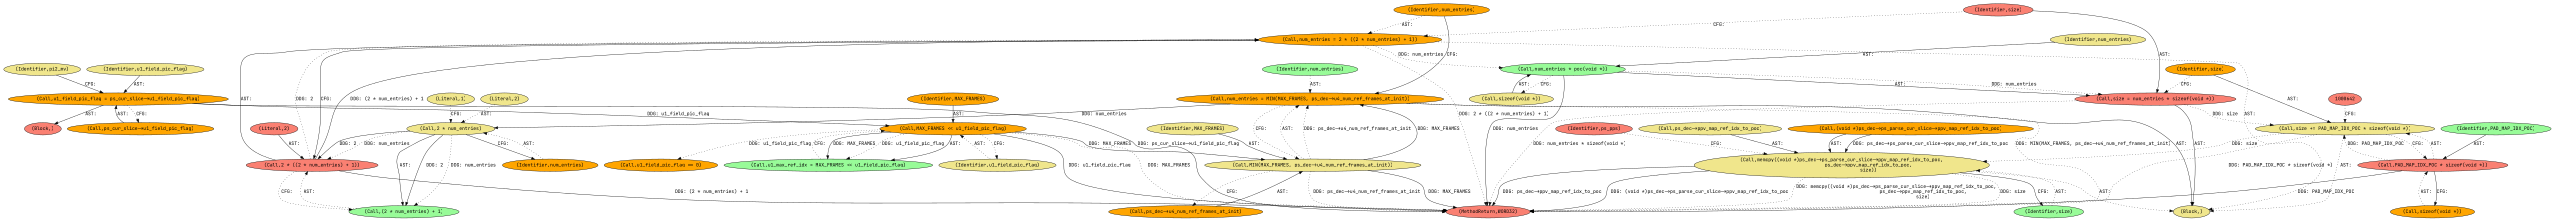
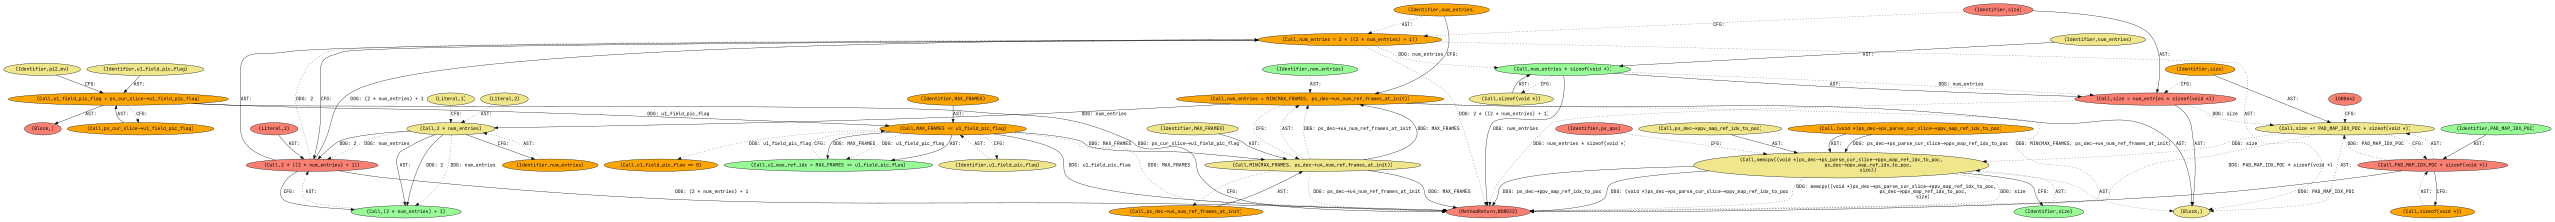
node "(Call,num_entries * poc(void *))": label "(Call,num_entries * poc(void *))" -> "(Call,num_entries * sizeof(void *))"
edge "(Call,2 * ((2 * num_entries) + 1))" -> "(Call,(2 * num_entries) + 1)": style dotted -> solid
